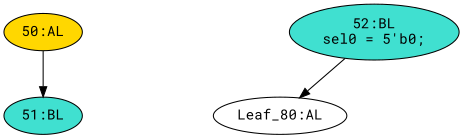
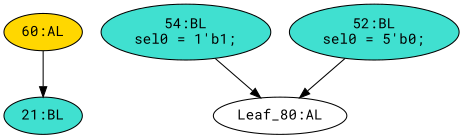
node "50:AL": label "50:AL" -> "60:AL"
node "54:BL sel0 = 1'b1;": added
node "51:BL": label "51:BL" -> "21:BL"
